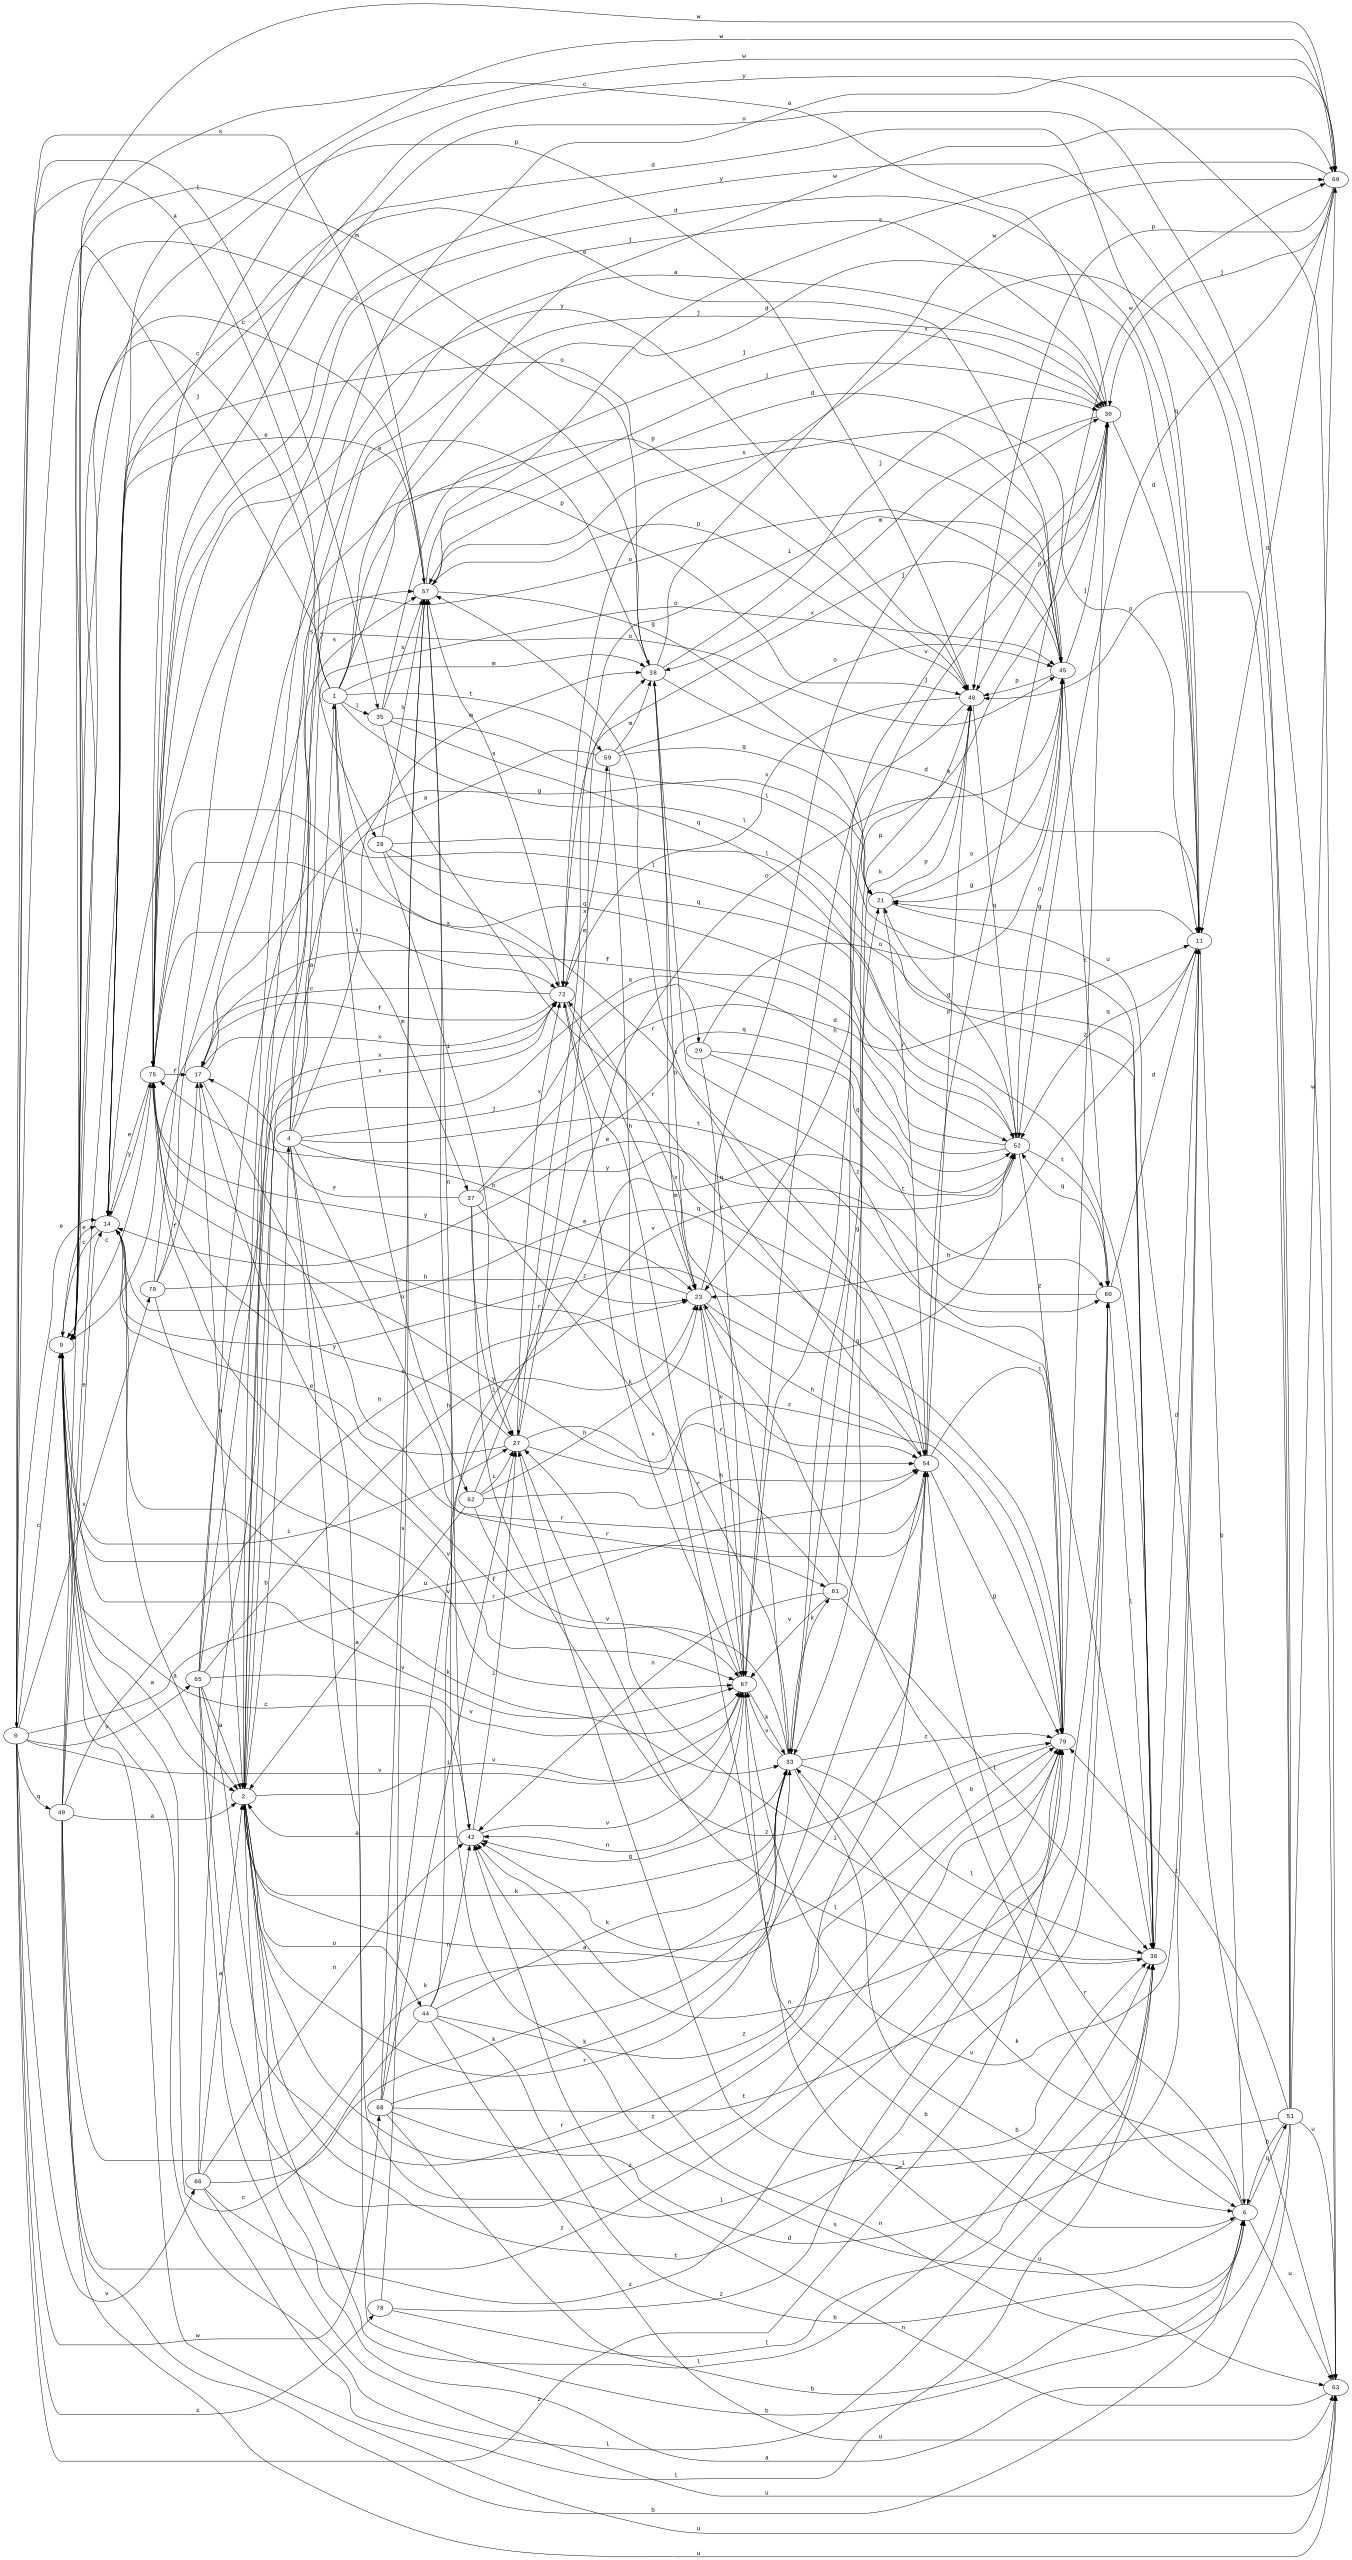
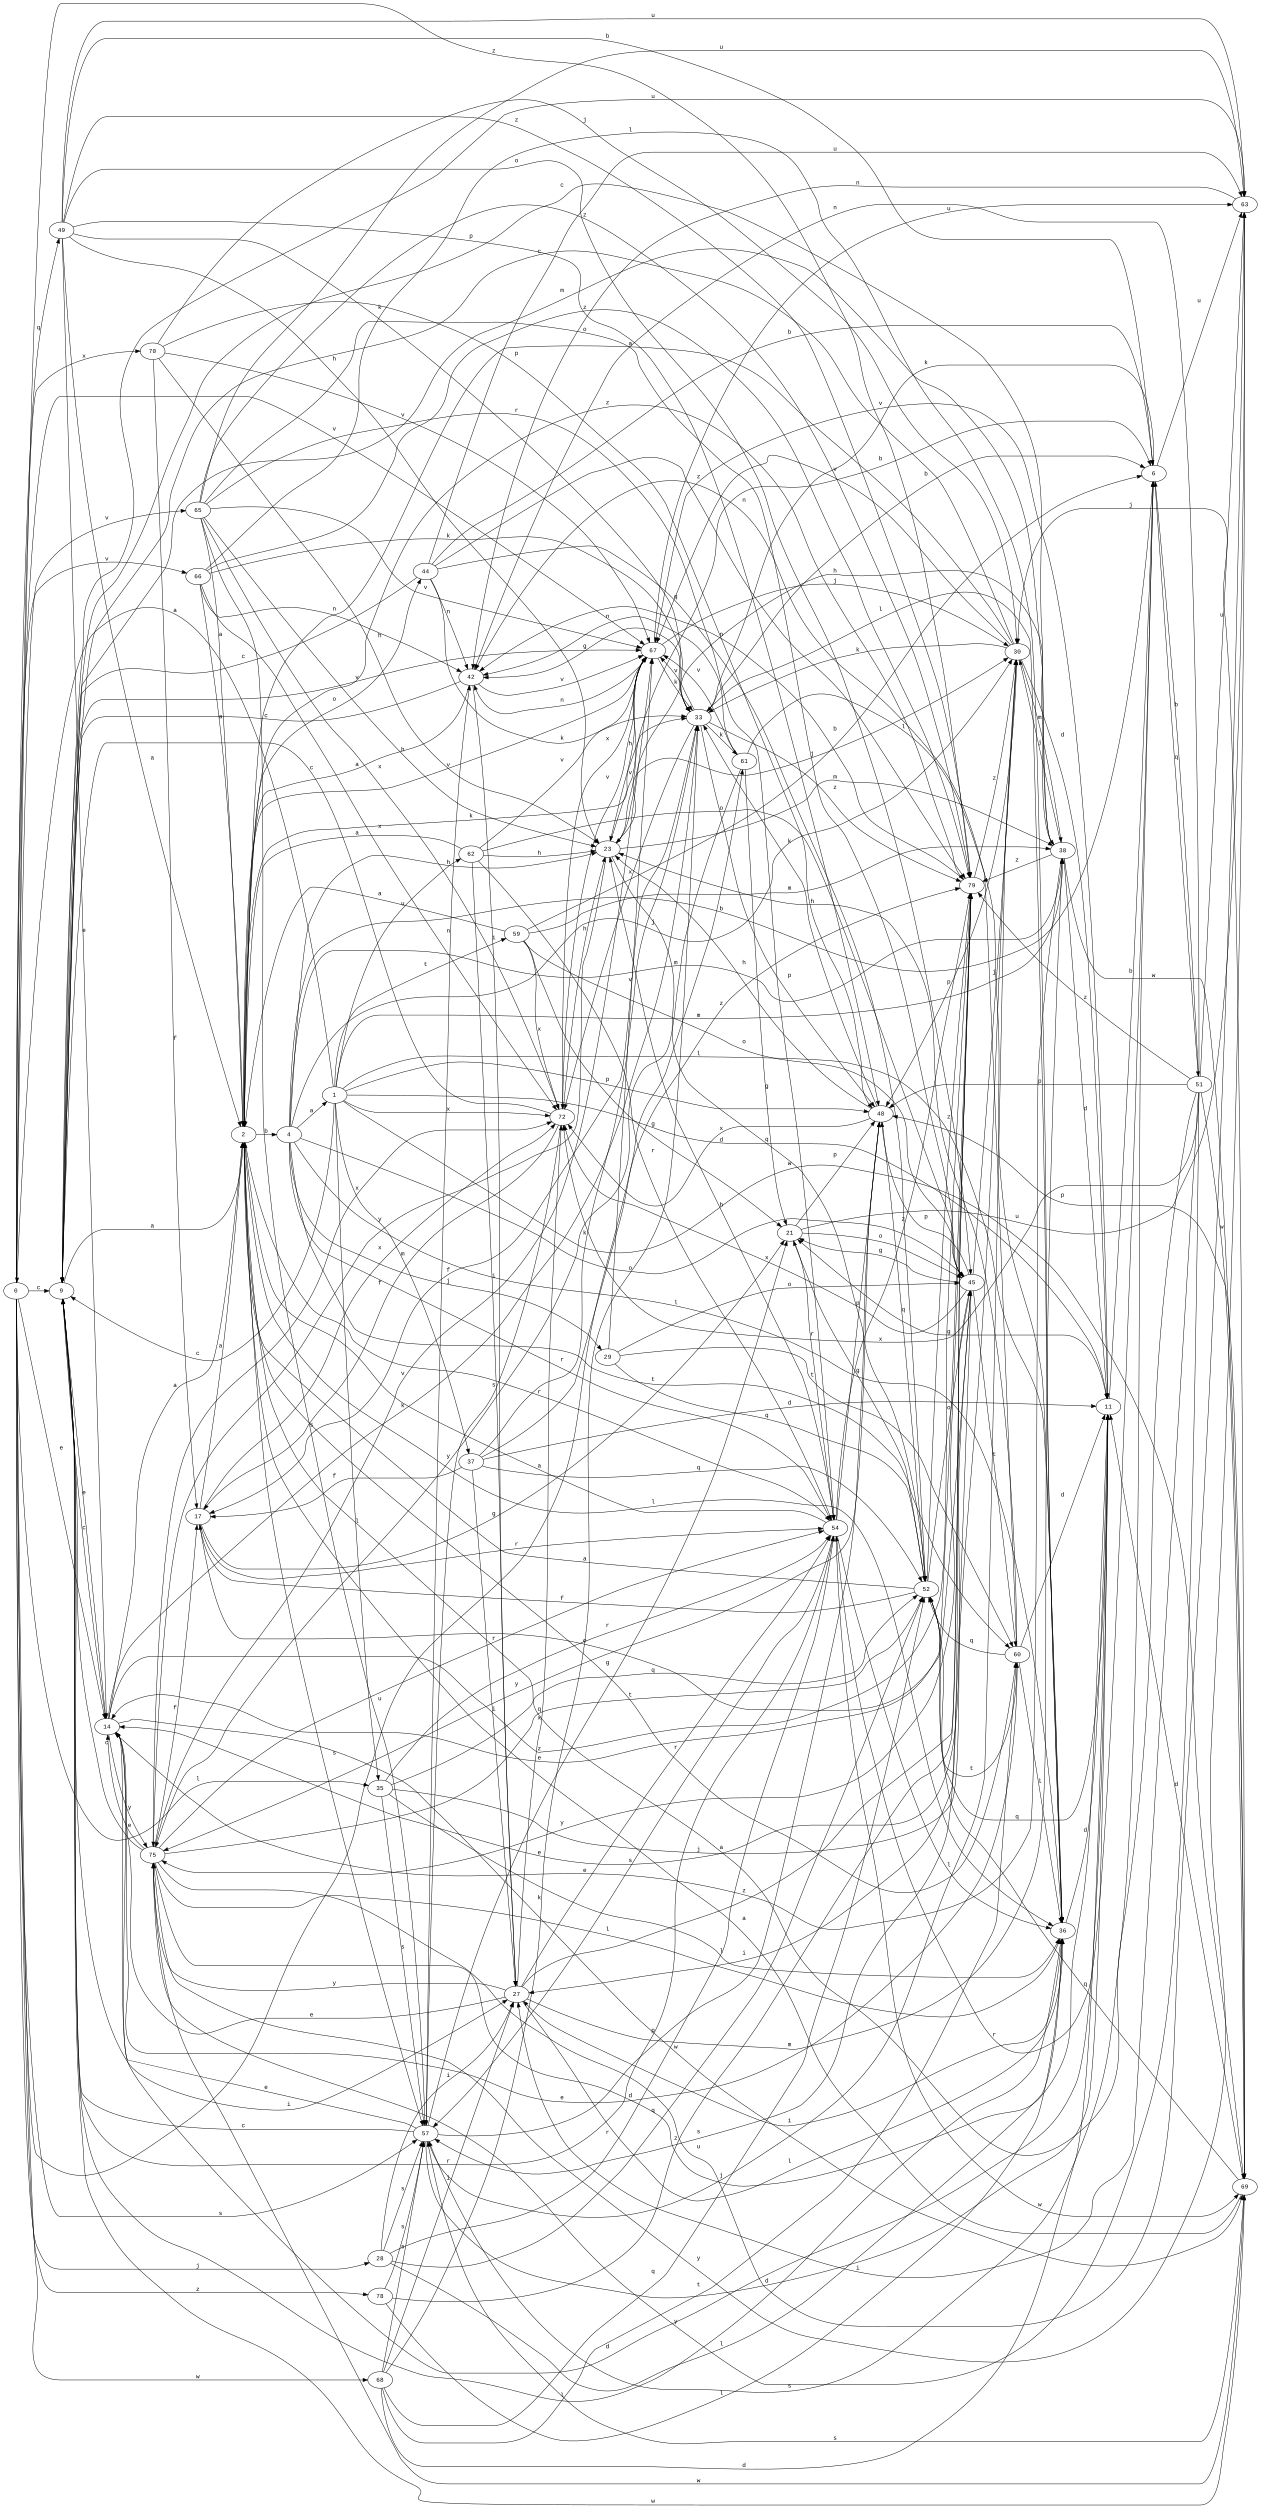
edge "72" -> "59": reversed
edge "11" -> "23": now "60" -> "23"
edge "54" -> "79": label "g" -> "z"
edge "68" -> "6": removed, label "b"
